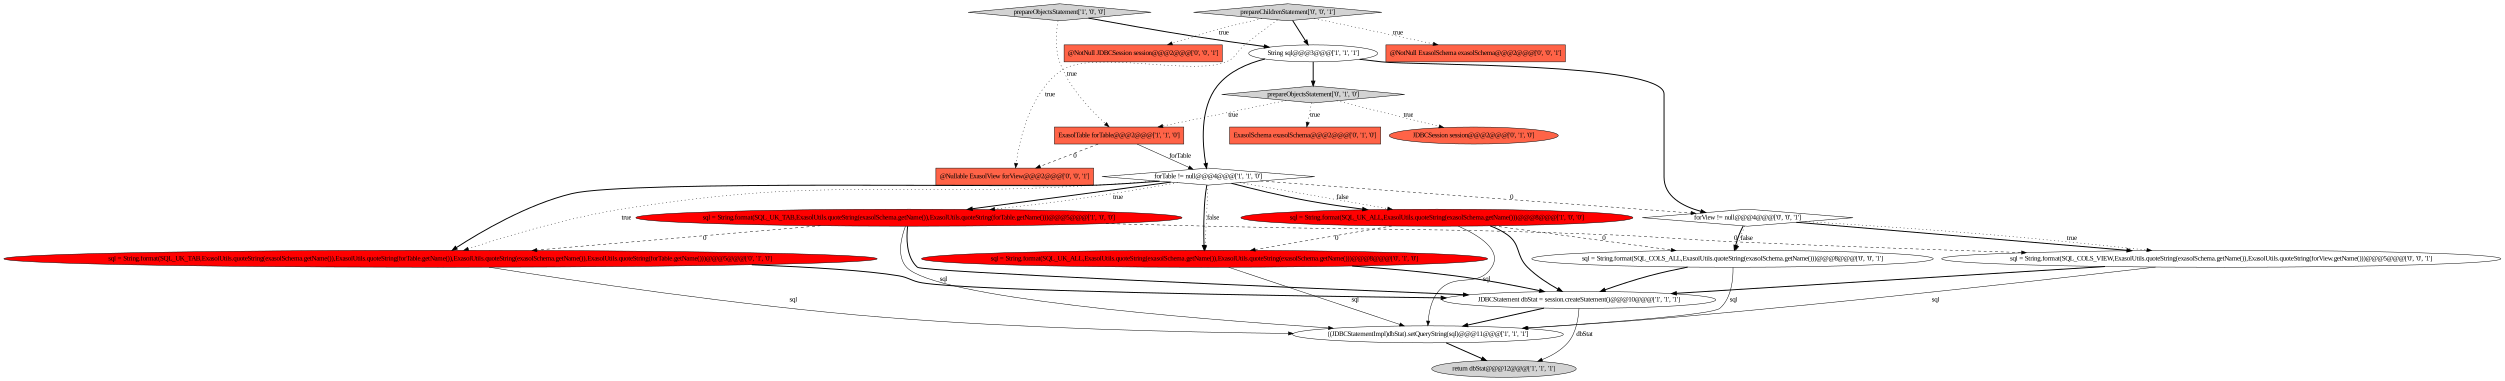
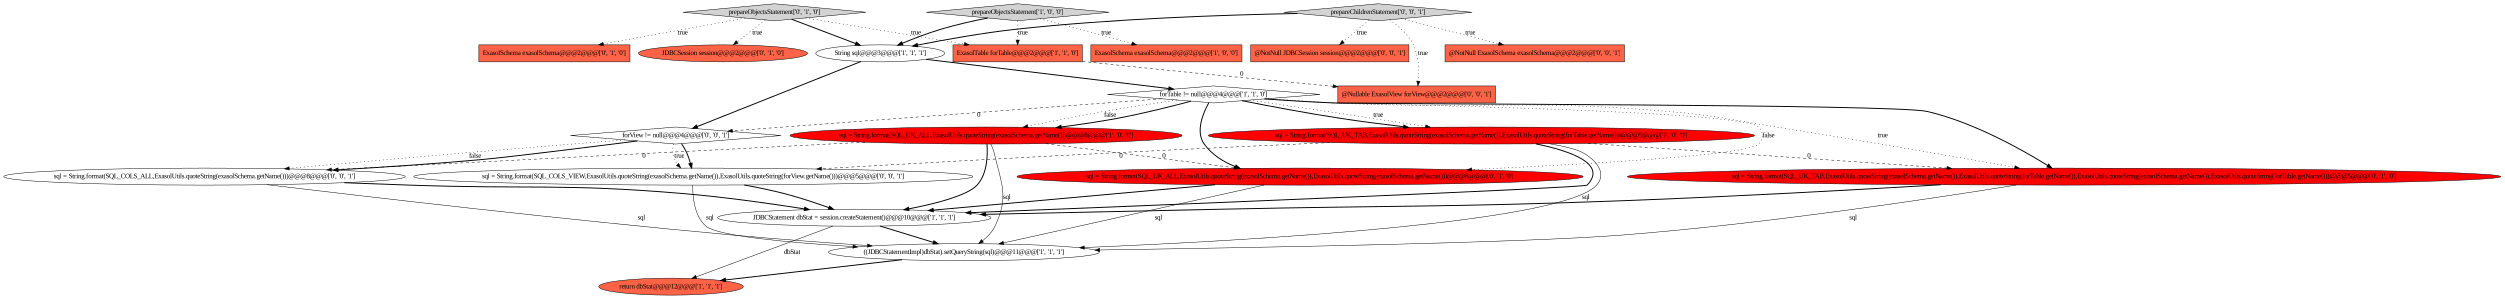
node "ExasolSchema exasolSchema@@@2@@@['1', '0', '0']": added
edge "String sql@@@3@@@['1', '1', '1']" -> "prepareObjectsStatement['0', '1', '0']": reversed
edge "ExasolTable forTable@@@2@@@['1', '1', '0']" -> "forTable != null@@@4@@@['1', '1', '0']": removed, label "forTable"
node "return dbStat@@@12@@@['1', '1', '1']": fillcolor lightgray -> tomato
